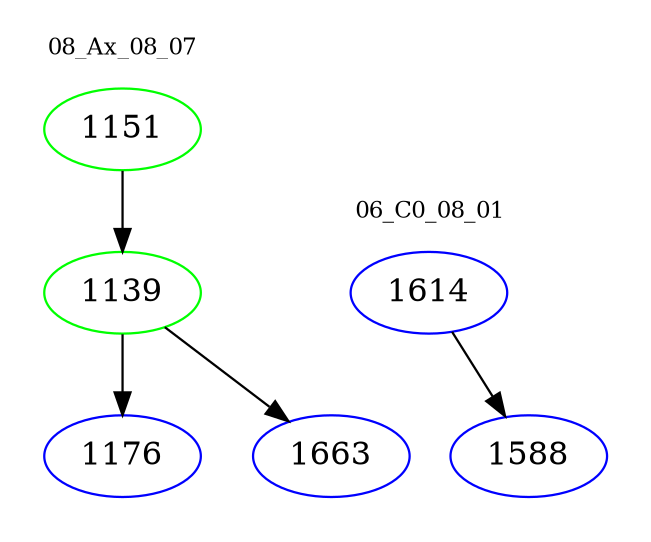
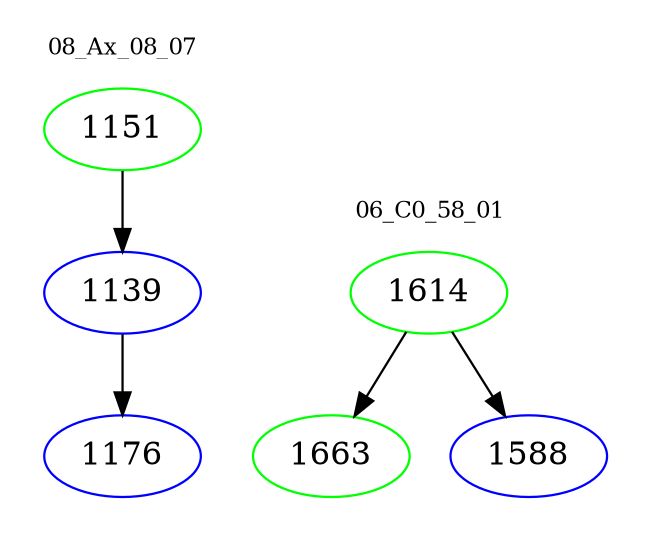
cluster "06_C0_08_01": label "06_C0_08_01" -> "06_C0_58_01"
node "1139": color green -> blue
node "1614": color blue -> green
edge "1139" -> "1663": now "1614" -> "1663"
node "1663": color blue -> green
